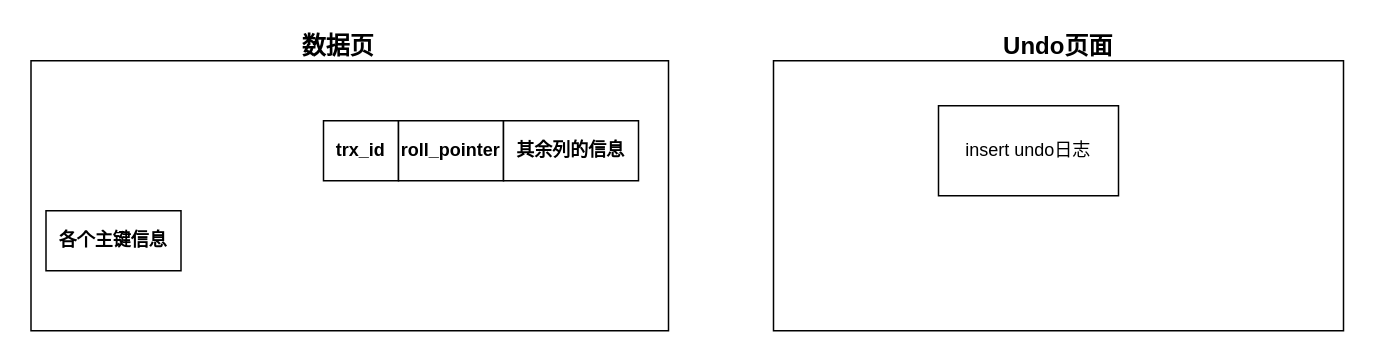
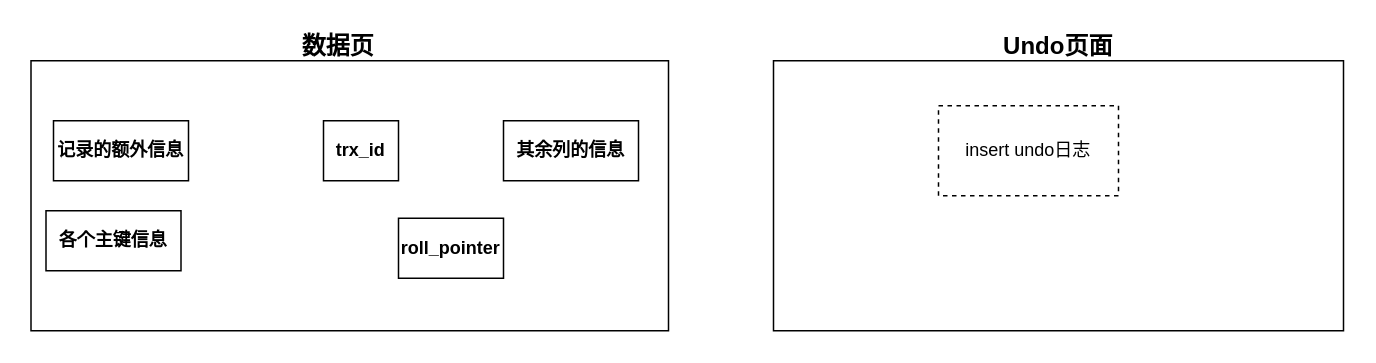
node "记录的额外信息": added
node "roll_pointer": moved (451, 151) -> (451, 248)
node "insert undo日志": style solid -> dashed
